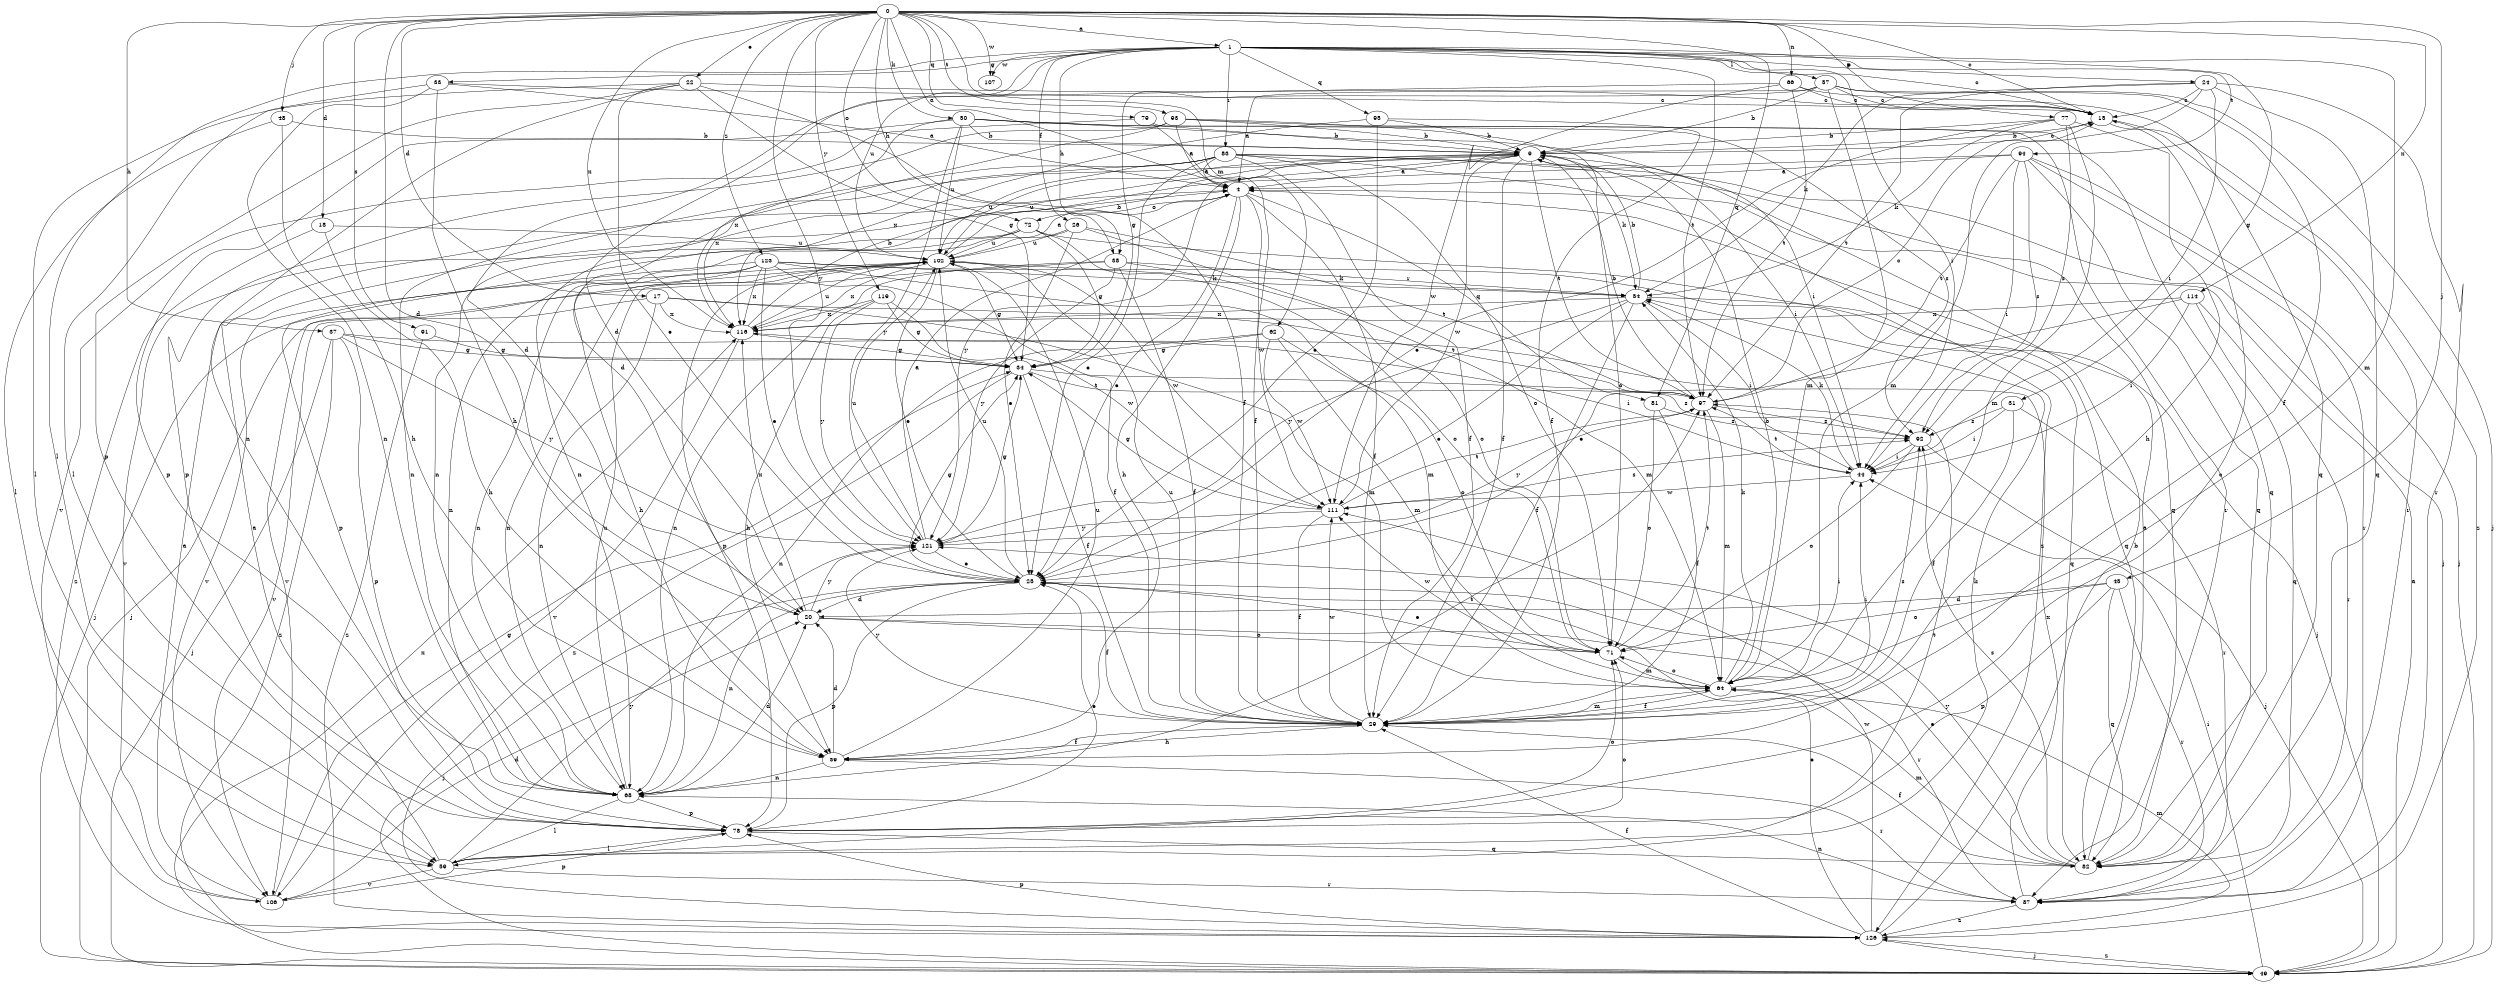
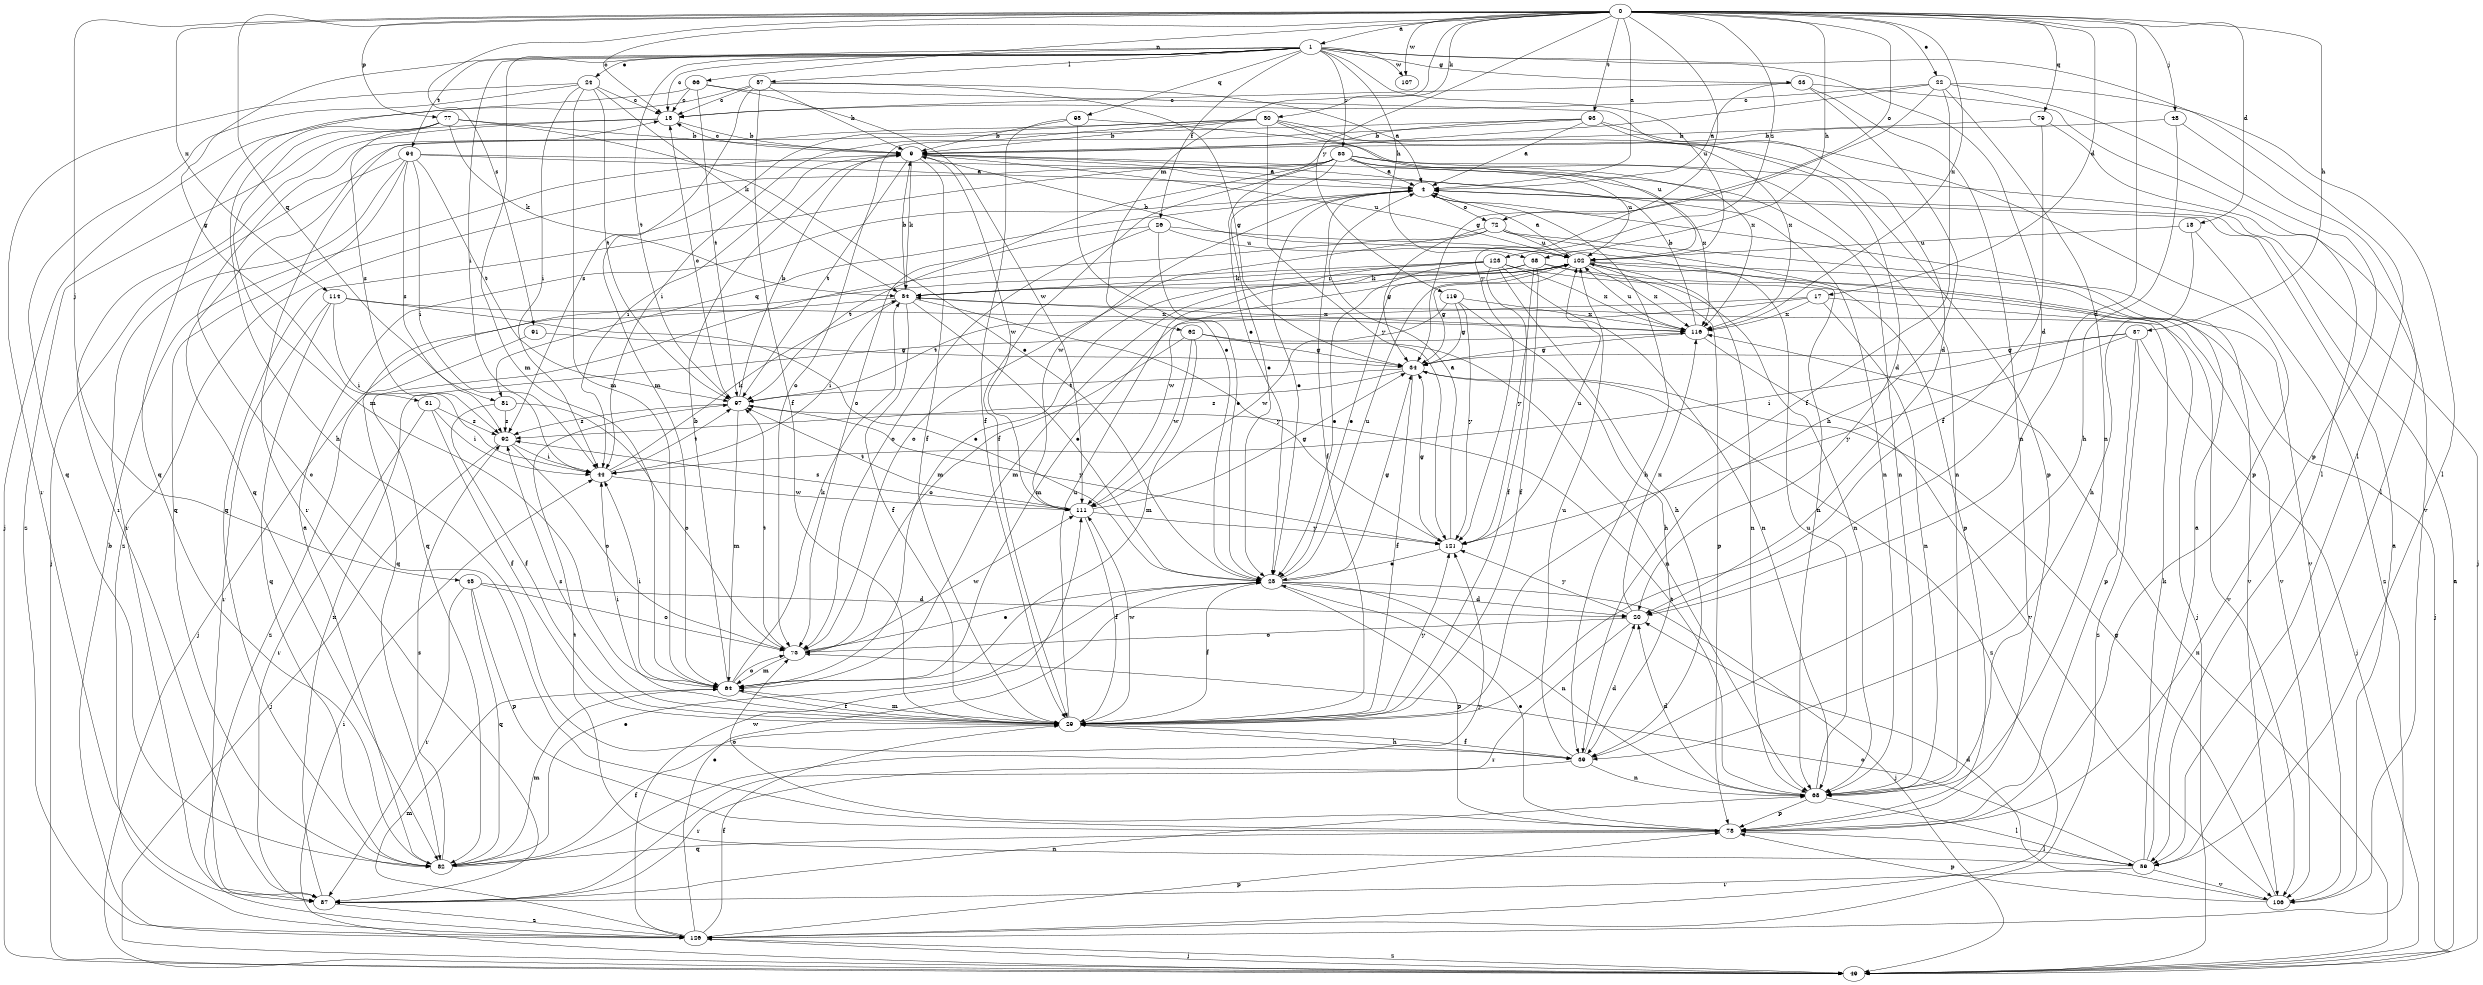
edge "9" -> "121": removed, label "y"
node "71": label "71" -> "73"
edge "59" -> "121": removed, label "y"
